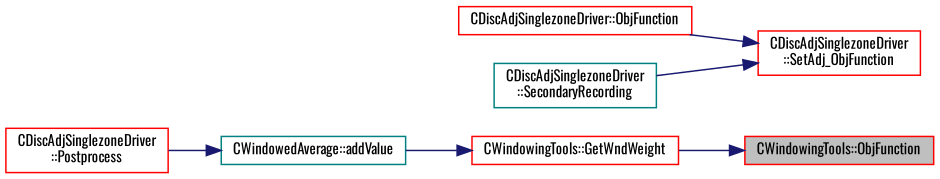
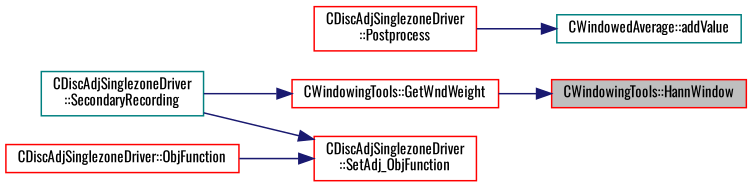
edge "CWindowedAverage::addValue" -> "CWindowingTools::GetWndWeight": now "CDiscAdjSinglezoneDriver ::SecondaryRecording" -> "CWindowingTools::GetWndWeight"
node "CWindowingTools::ObjFunction": label "CWindowingTools::ObjFunction" -> "CWindowingTools::HannWindow"
